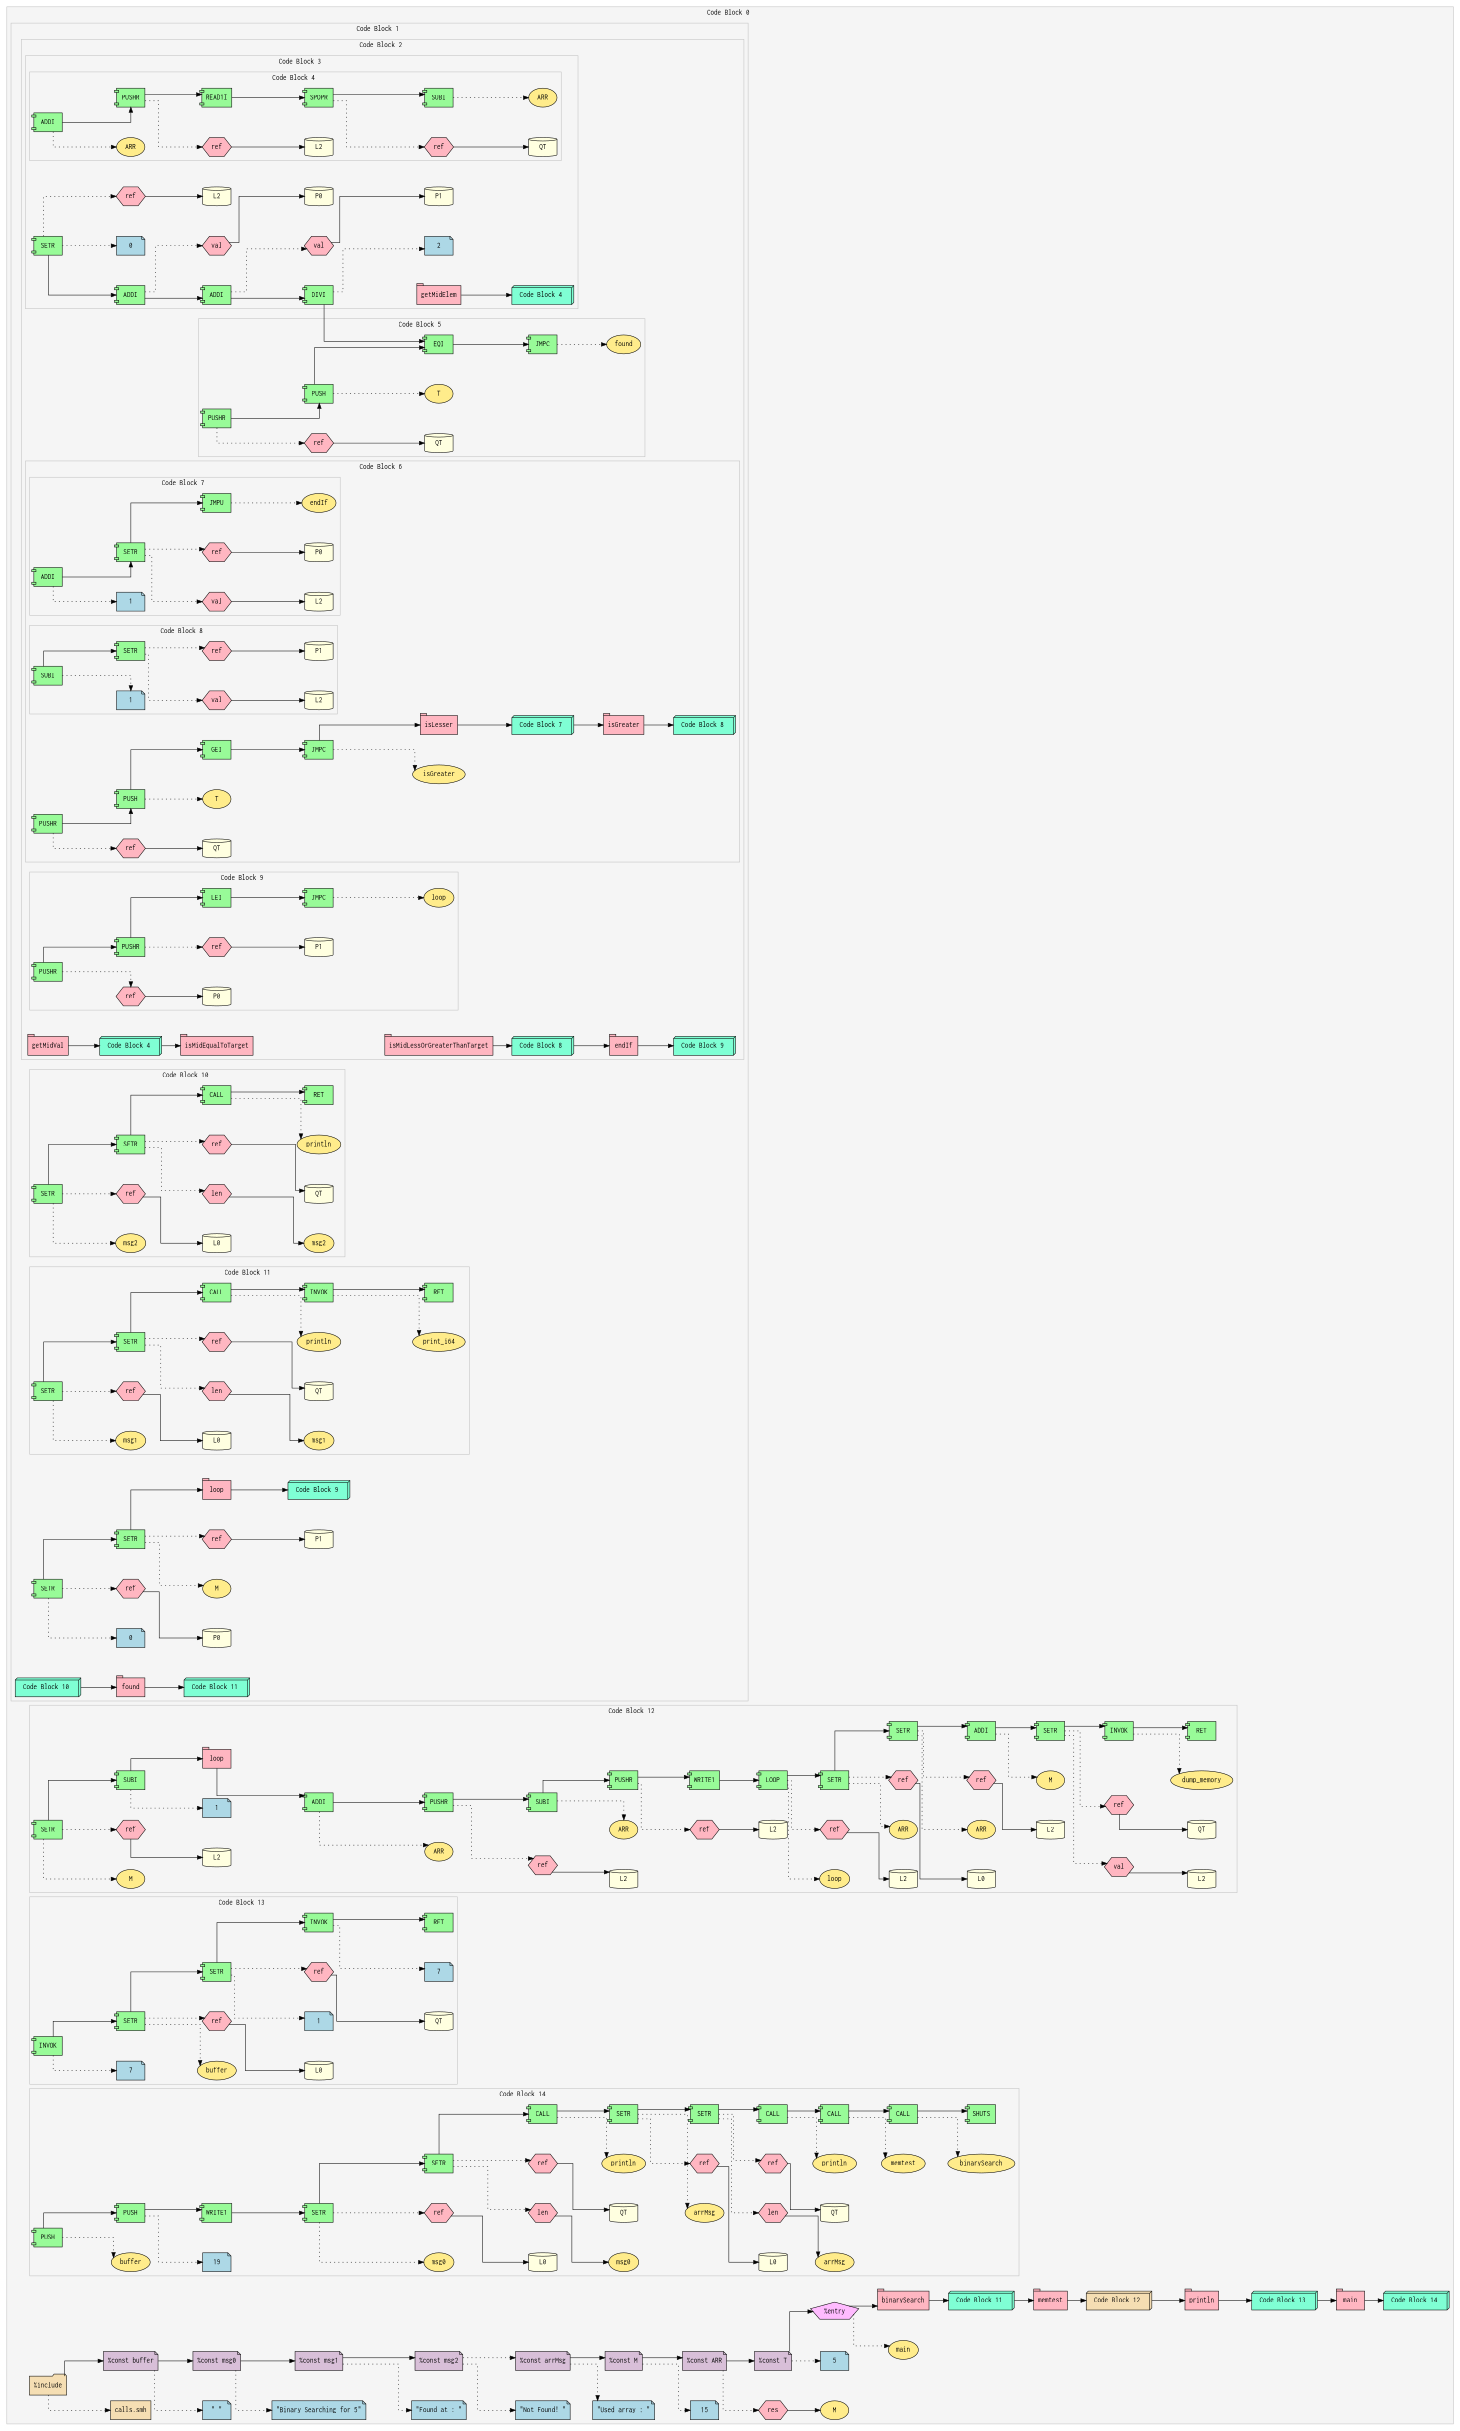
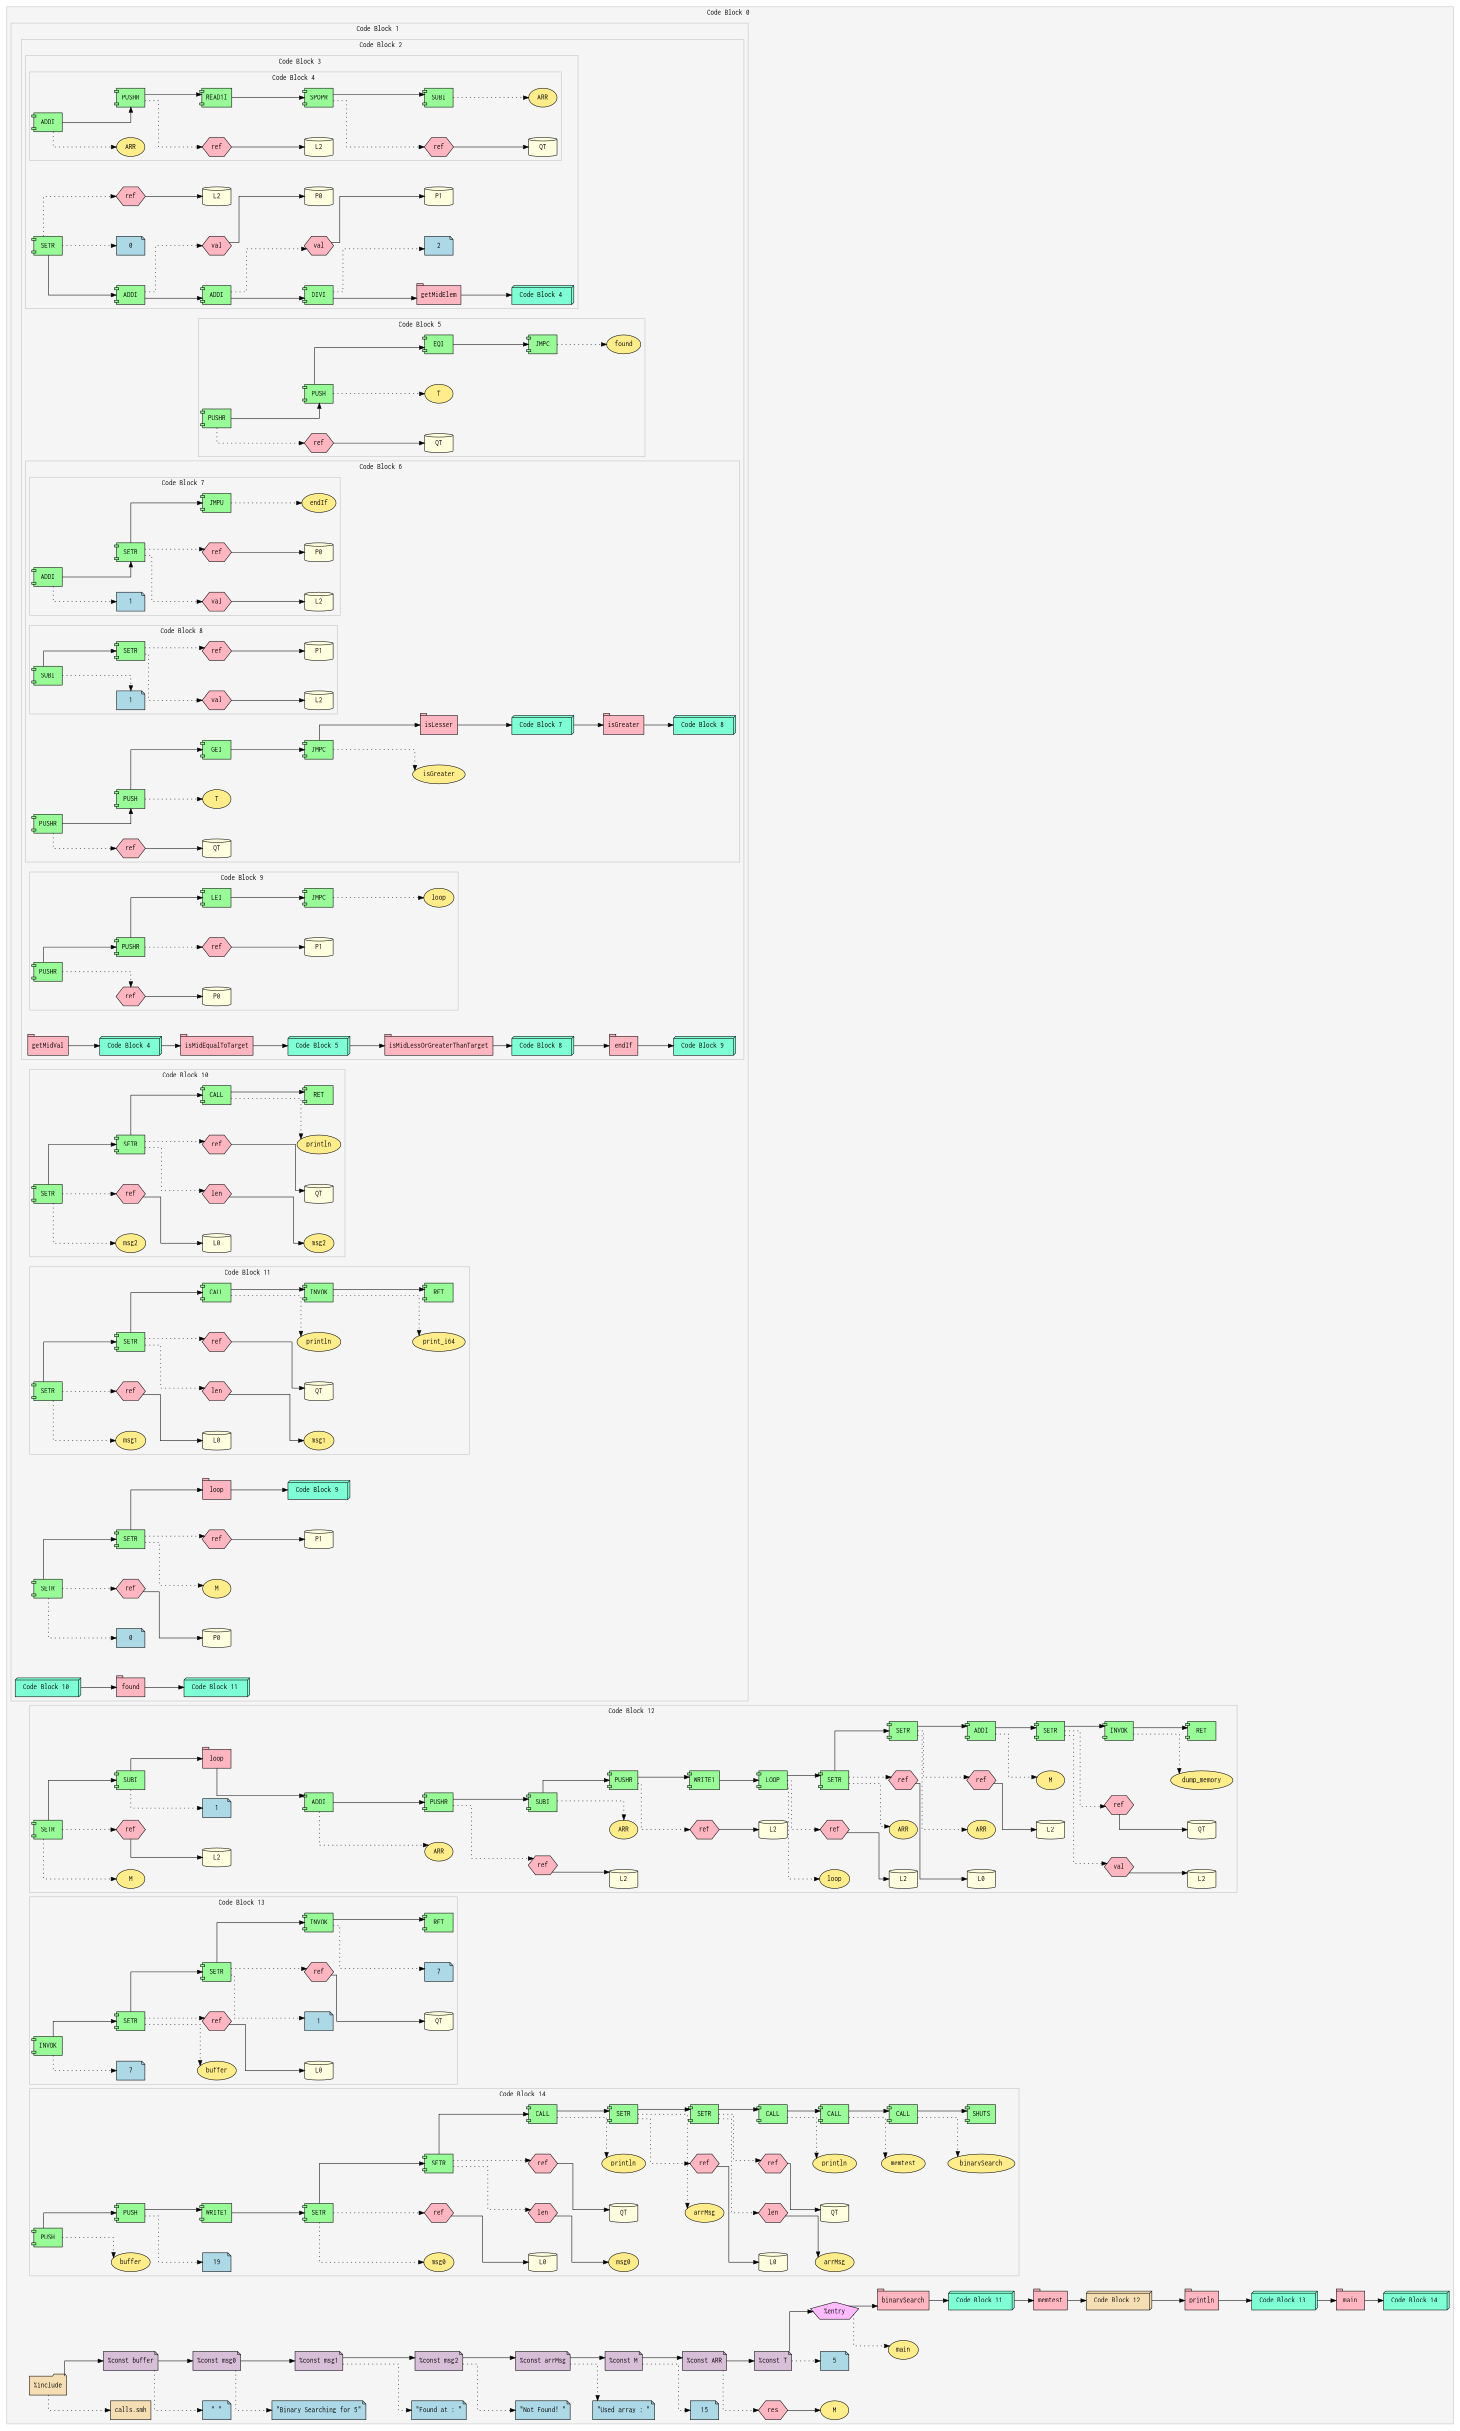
edge "DIVI" -> "EQI": now "DIVI" -> "getMidElem"
node "Code Block 5": added
edge "%const msg2" -> "%const arrMsg": style dotted -> solid
